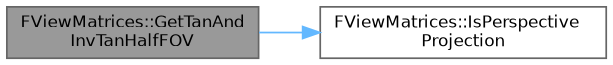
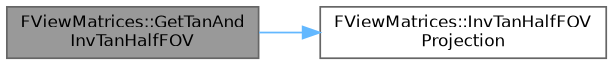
node "FViewMatrices::IsPerspective Projection": label "FViewMatrices::IsPerspective Projection" -> "FViewMatrices::InvTanHalfFOV Projection"
